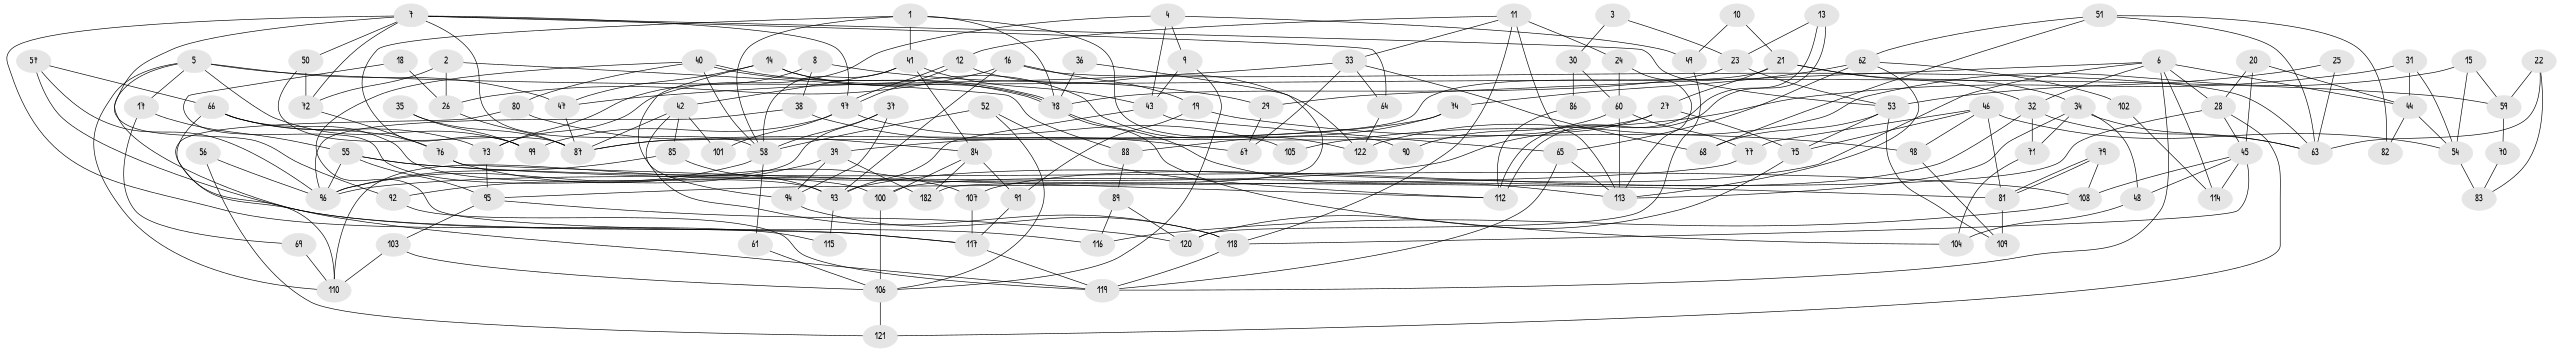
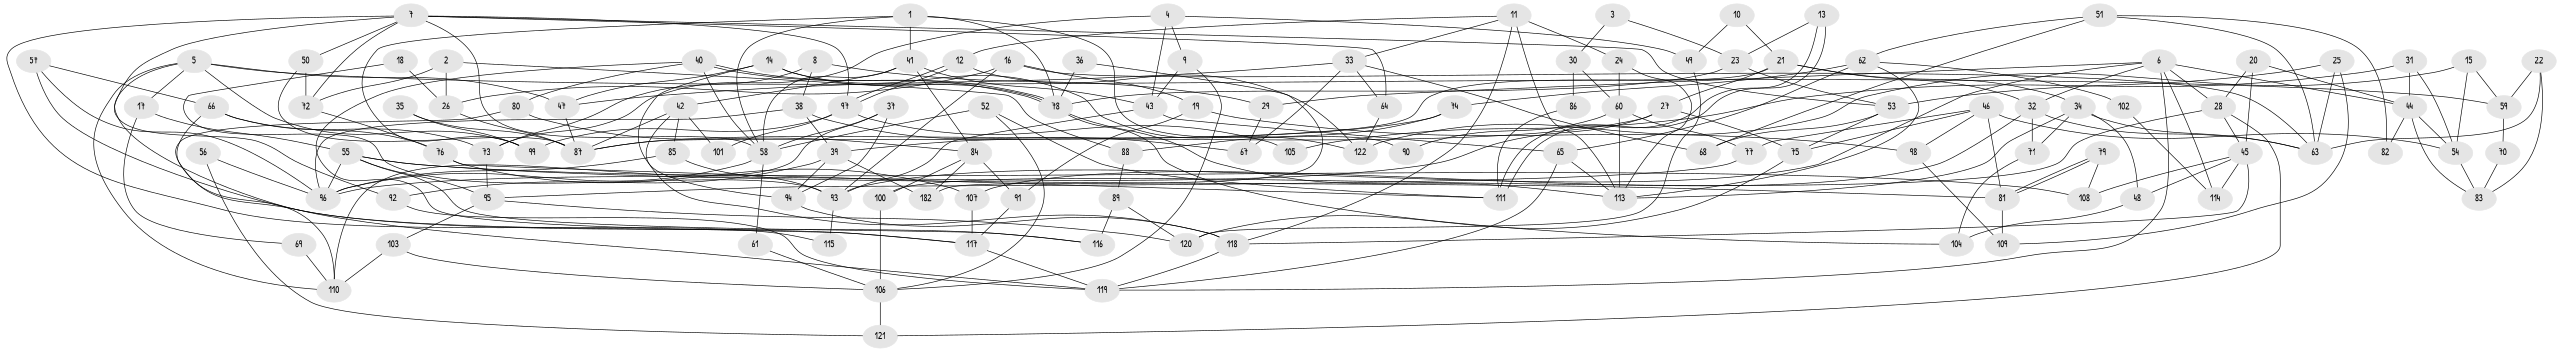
edge "38" -- "39": added
edge "66" -- "100": removed
edge "44" -- "83": added
edge "53" -- "109": now "25" -- "109"
node "112": label "112" -> "111"
edge "108" -- "116": now "55" -- "116"
